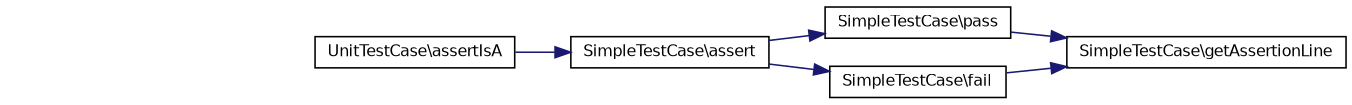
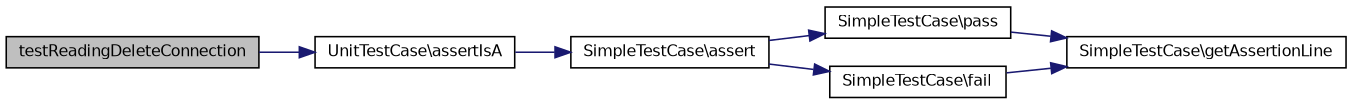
node "testReadingDeleteConnection": added
